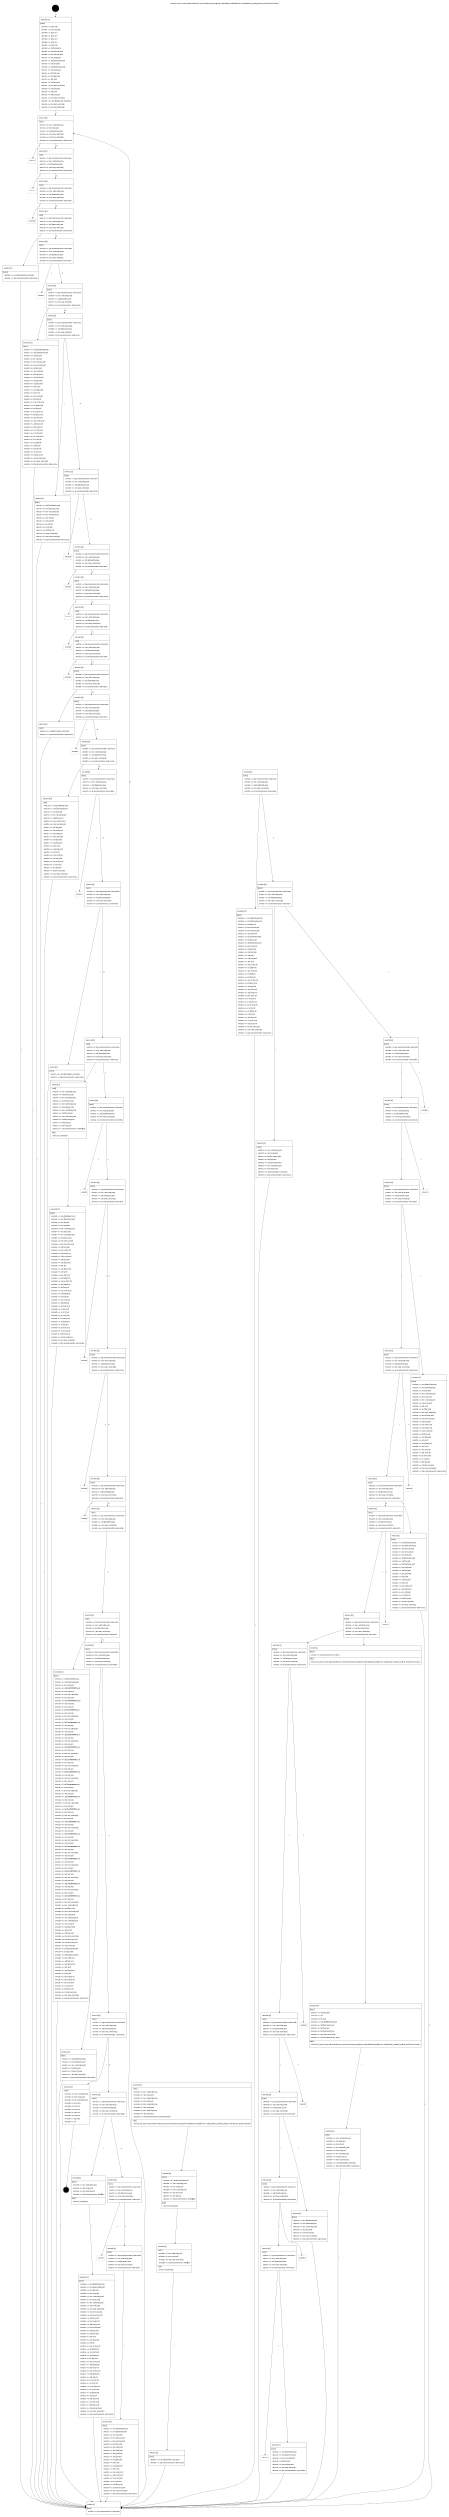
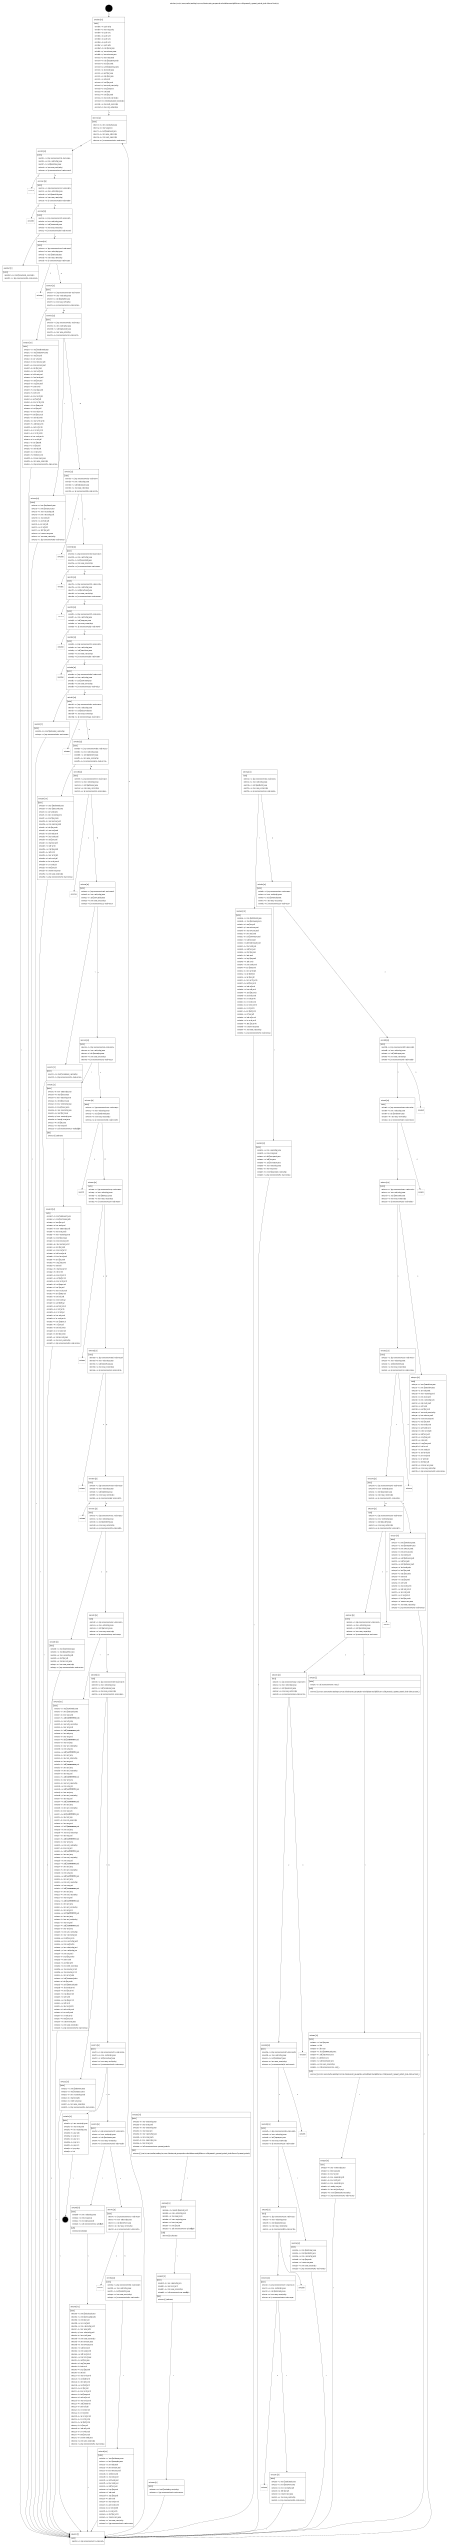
node "0x402c4c": removed
node "0x4027de [30]": added
